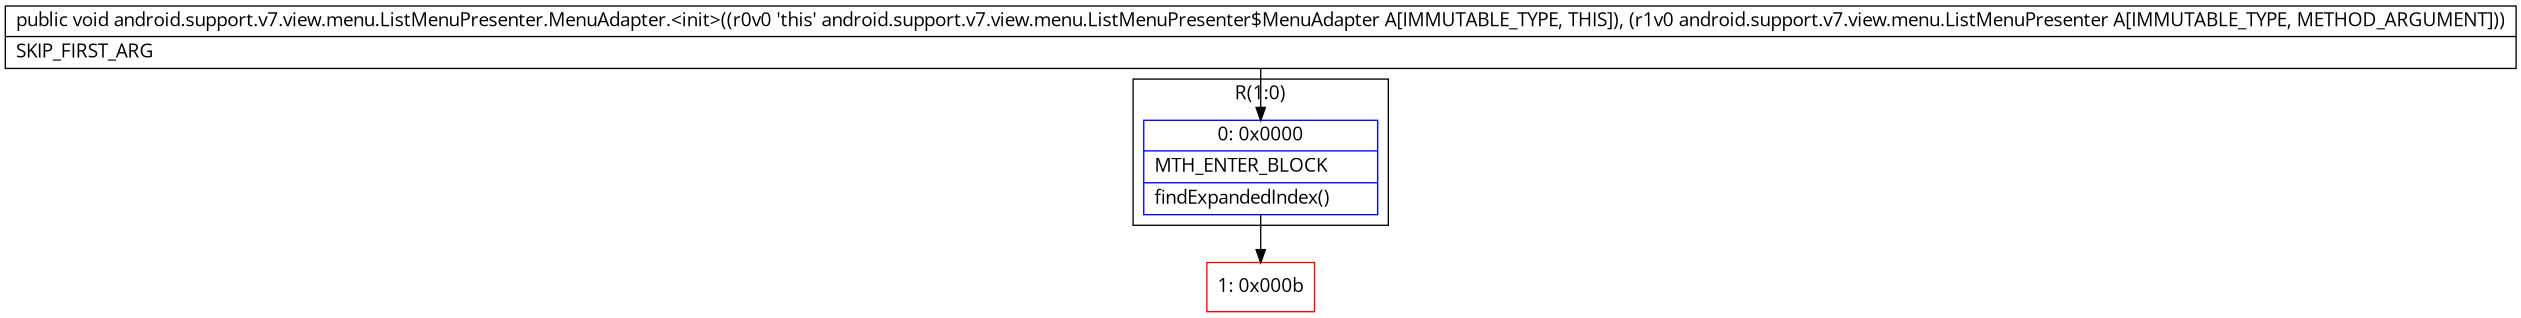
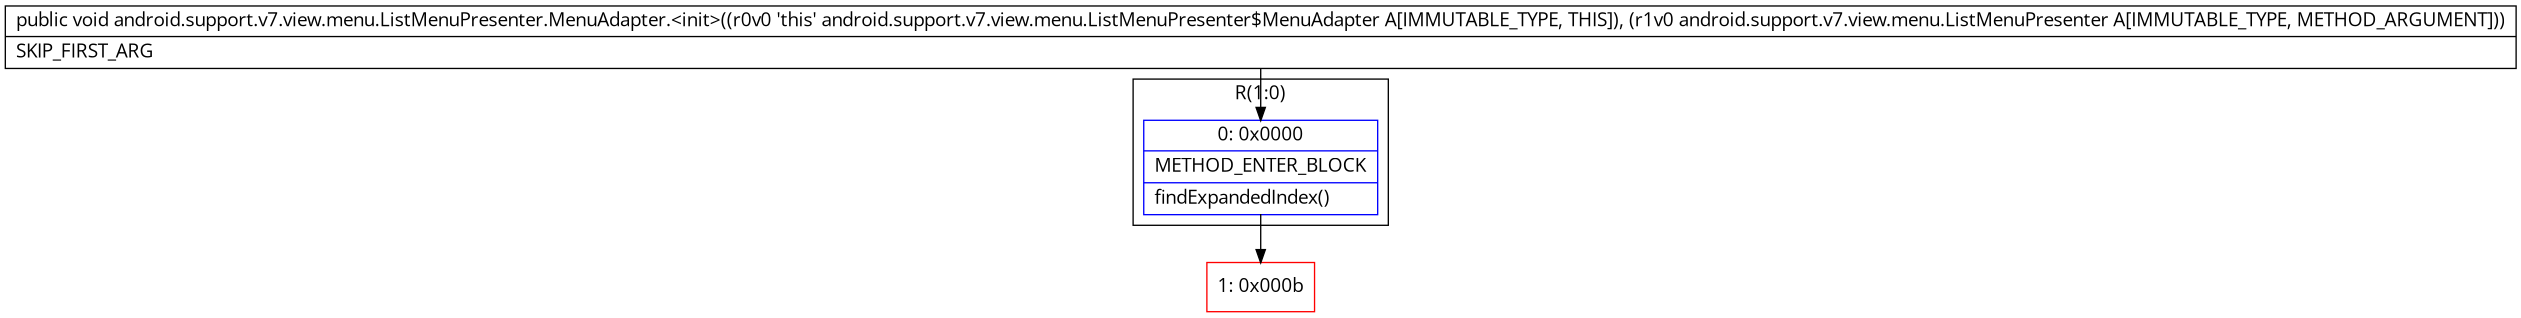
node "0: 0x0000": text "MTH_ENTER_BLOCK" -> "METHOD_ENTER_BLOCK"
